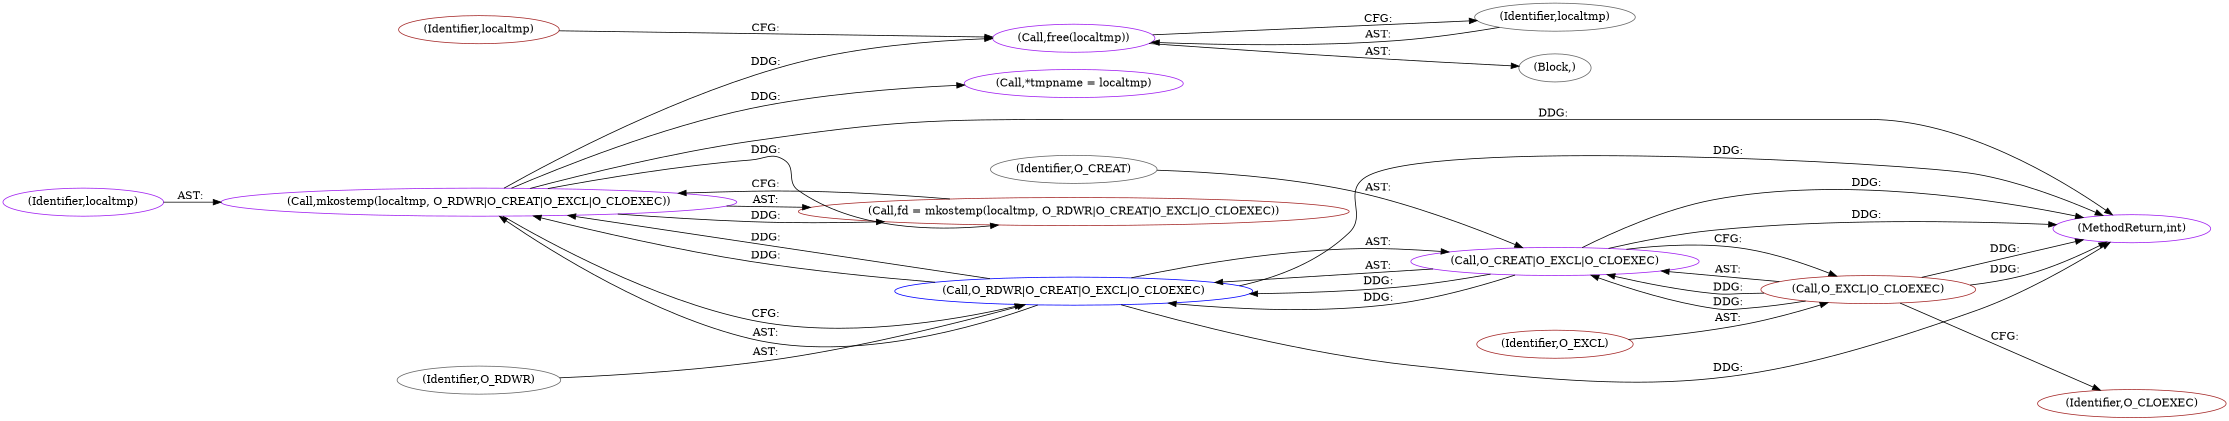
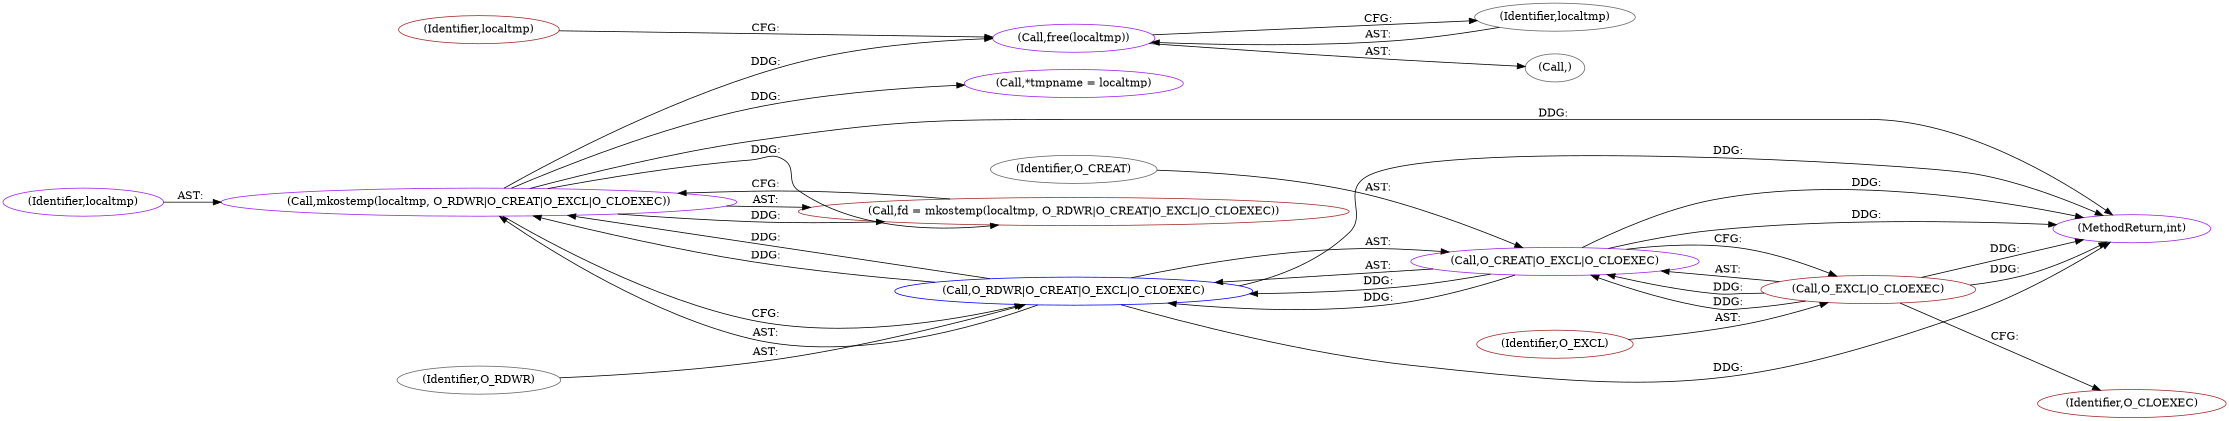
node "(Block,)": label "(Block,)" -> "(Call,)"
